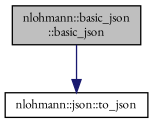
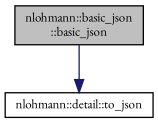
node "nlohmann::json::to_json": label "nlohmann::json::to_json" -> "nlohmann::detail::to_json"
